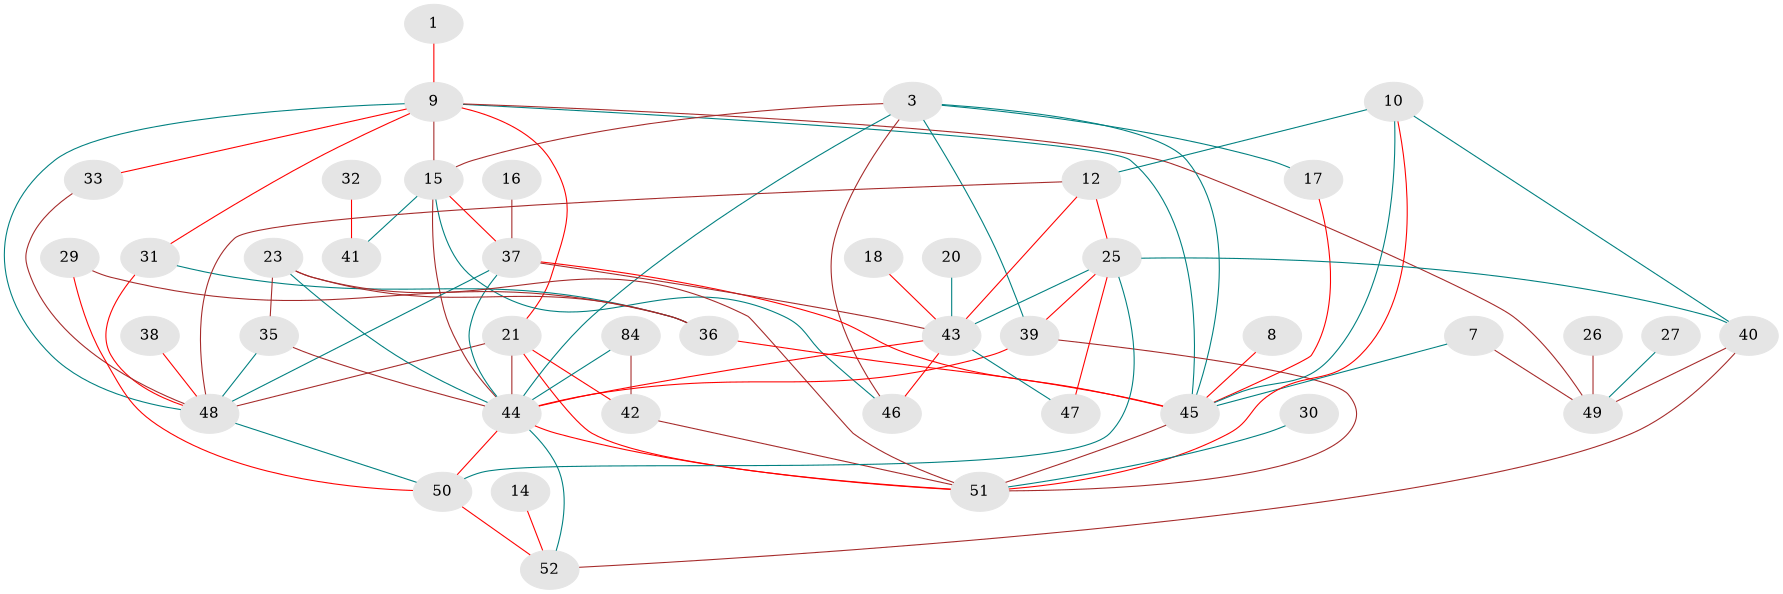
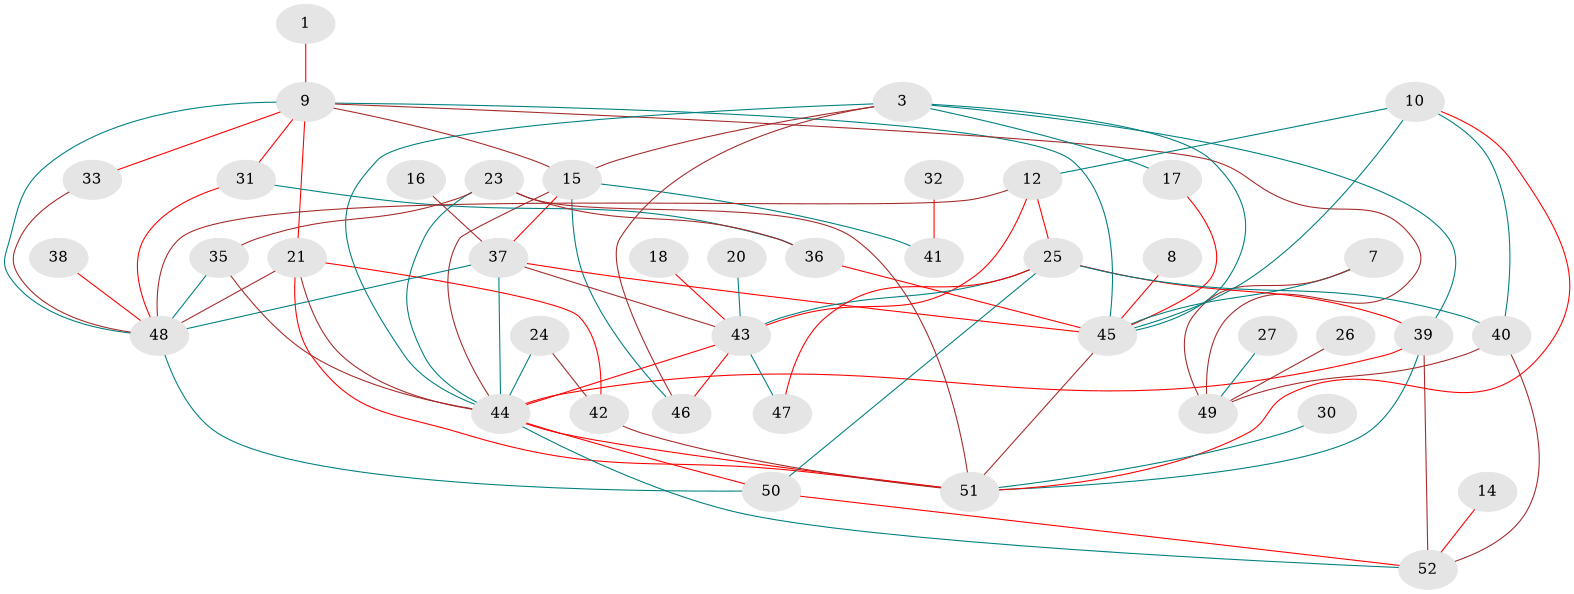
node "29": removed
node "84": label "84" -> "24"
edge "39" -- "51": color brown -> teal
edge "39" -- "52": added
